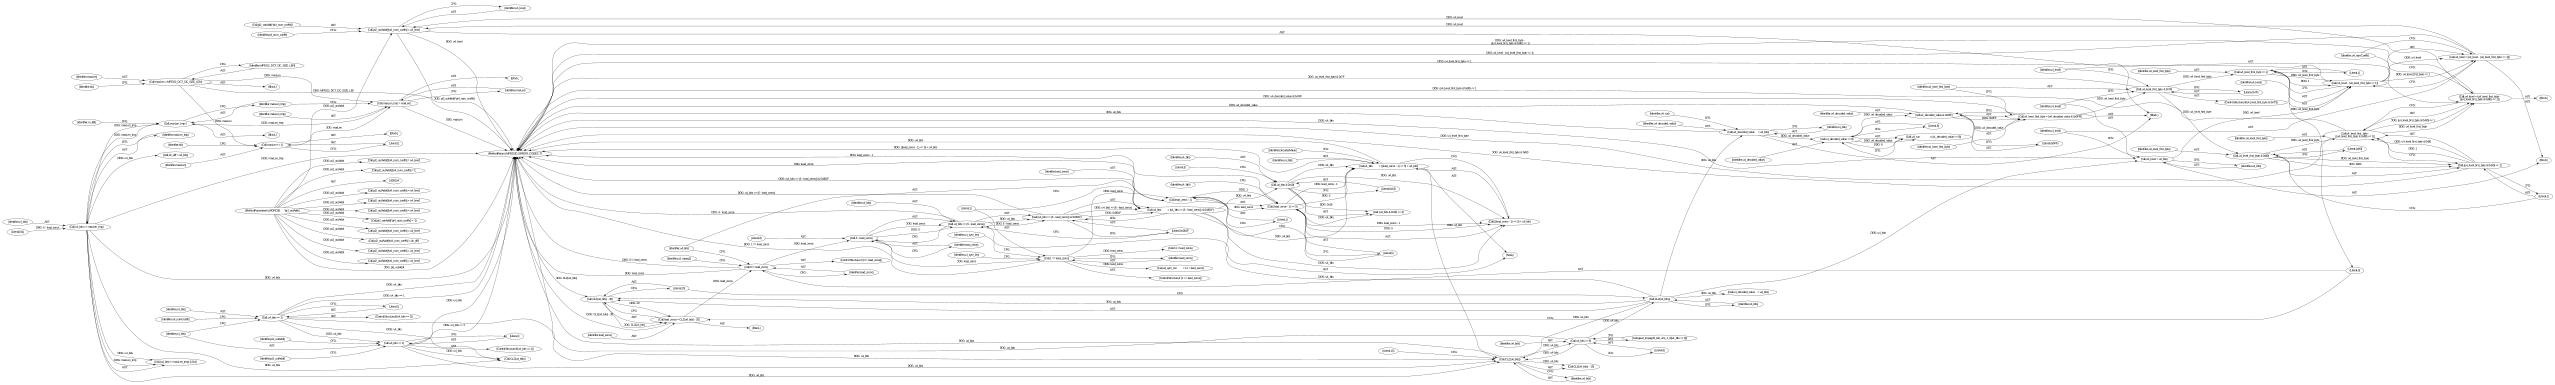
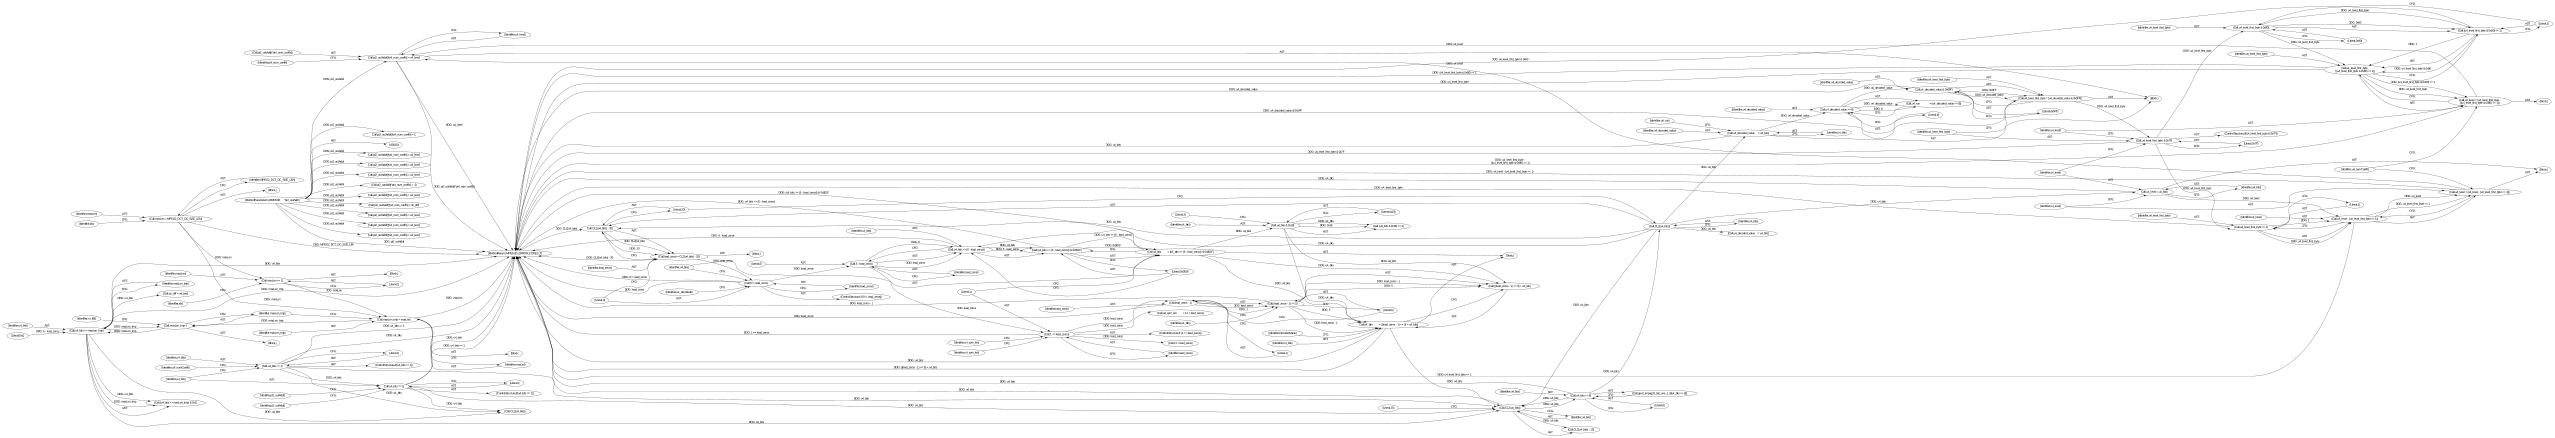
edge "(Call,u4_level_first_byte << 1)" -> "(Literal,0)": now "(Call,u4_level_first_byte << 1)" -> "(MethodReturn,IMPEG2D_ERROR_CODES_T)"
node "(Identifier,u2_mpeg2)": label "(Identifier,u2_mpeg2)" -> "(Identifier,u2_decoded2)"
